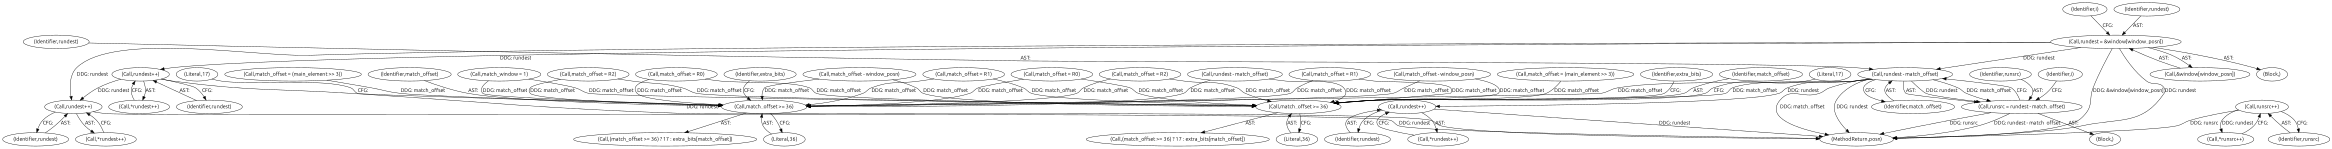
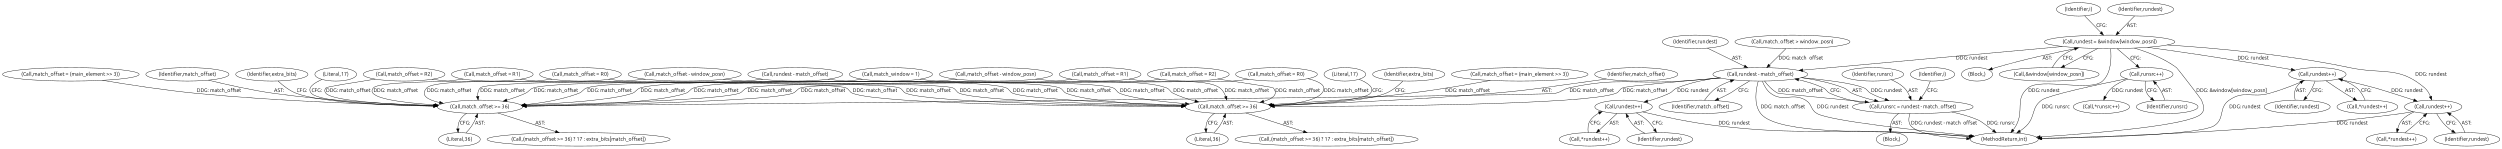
node "(Call,match_offset > window_posn)": added
edge "(Call,&window[window_posn])" -> "(Call,rundest = &window[window_posn])": label "AST: " -> "CFG: "
edge "(Call,rundest = &window[window_posn])" -> "(Call,&window[window_posn])": label "AST: " -> "CFG: "
edge "(Call,*runsrc++)" -> "(Call,runsrc++)": now "(Call,rundest = &window[window_posn])" -> "(Call,runsrc++)"
node "(MethodReturn,posn)": label "(MethodReturn,posn)" -> "(MethodReturn,int)"
